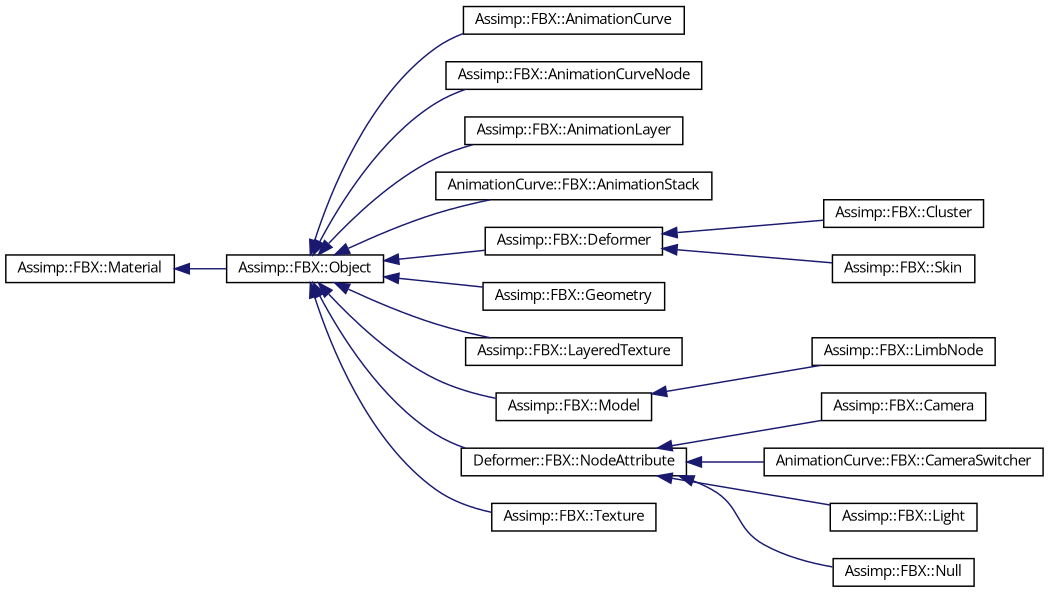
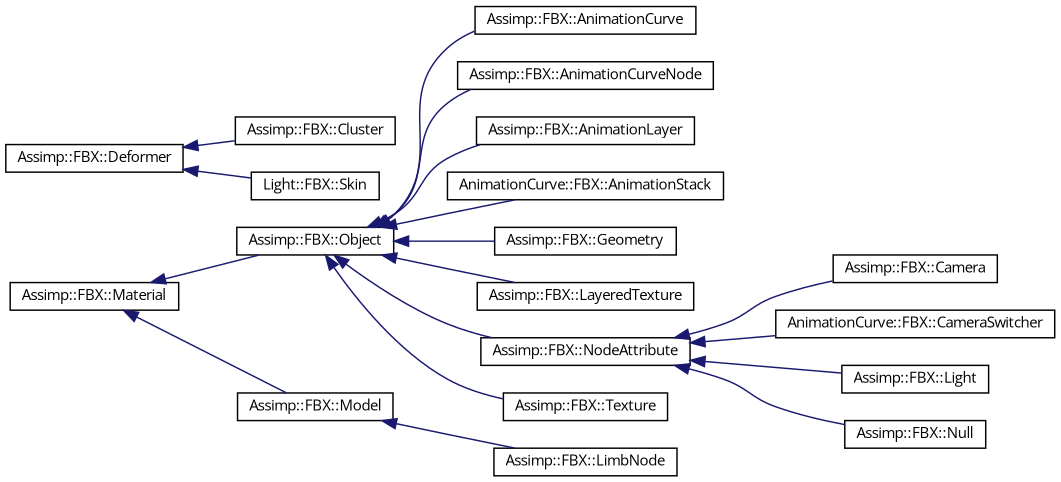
edge "Assimp::FBX::Deformer" -> "Assimp::FBX::Object": removed
node "Assimp::FBX::Skin": label "Assimp::FBX::Skin" -> "Light::FBX::Skin"
edge "Assimp::FBX::Model" -> "Assimp::FBX::Object": now "Assimp::FBX::Model" -> "Assimp::FBX::Material"
node "Deformer::FBX::NodeAttribute": label "Deformer::FBX::NodeAttribute" -> "Assimp::FBX::NodeAttribute"
